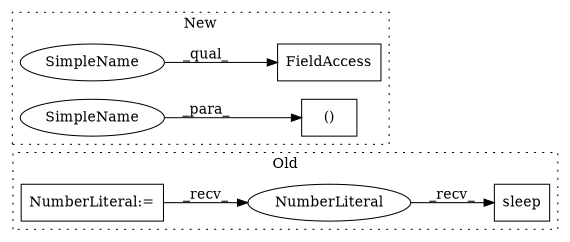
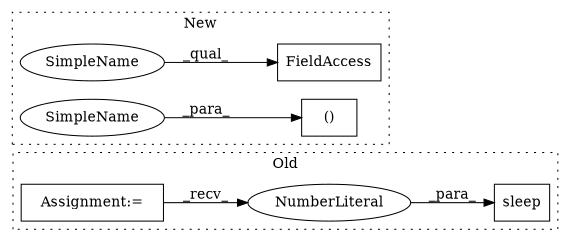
edge "NumberLiteral" -> "sleep": label "_recv_" -> "_para_"
node "NumberLiteral:=": label "NumberLiteral:=" -> "Assignment:="
